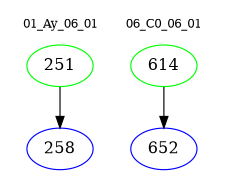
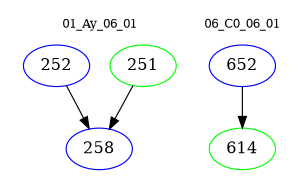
node "252": added
edge "614" -> "652": reversed
